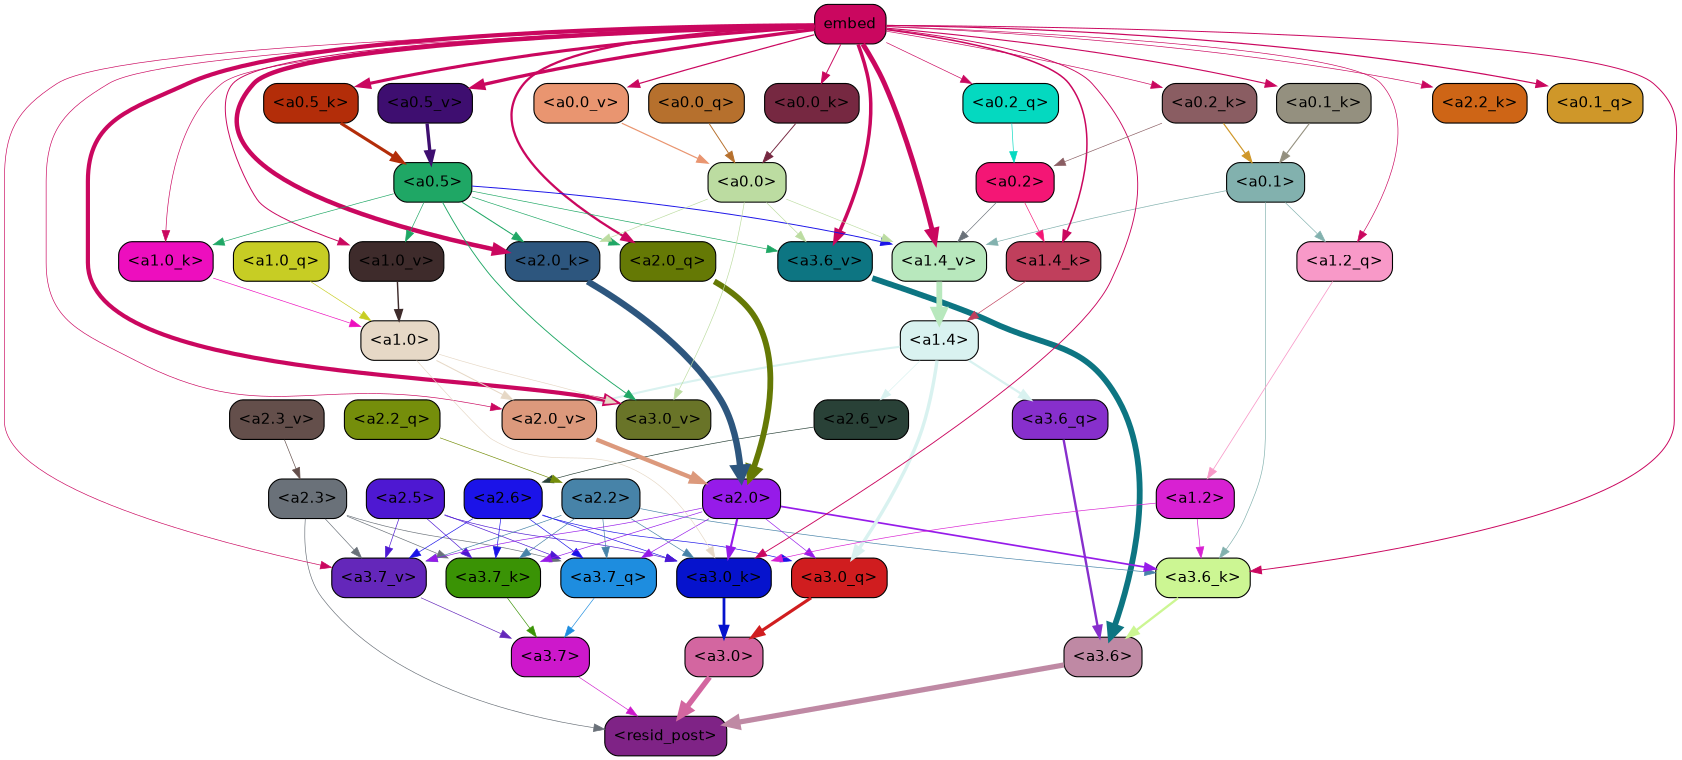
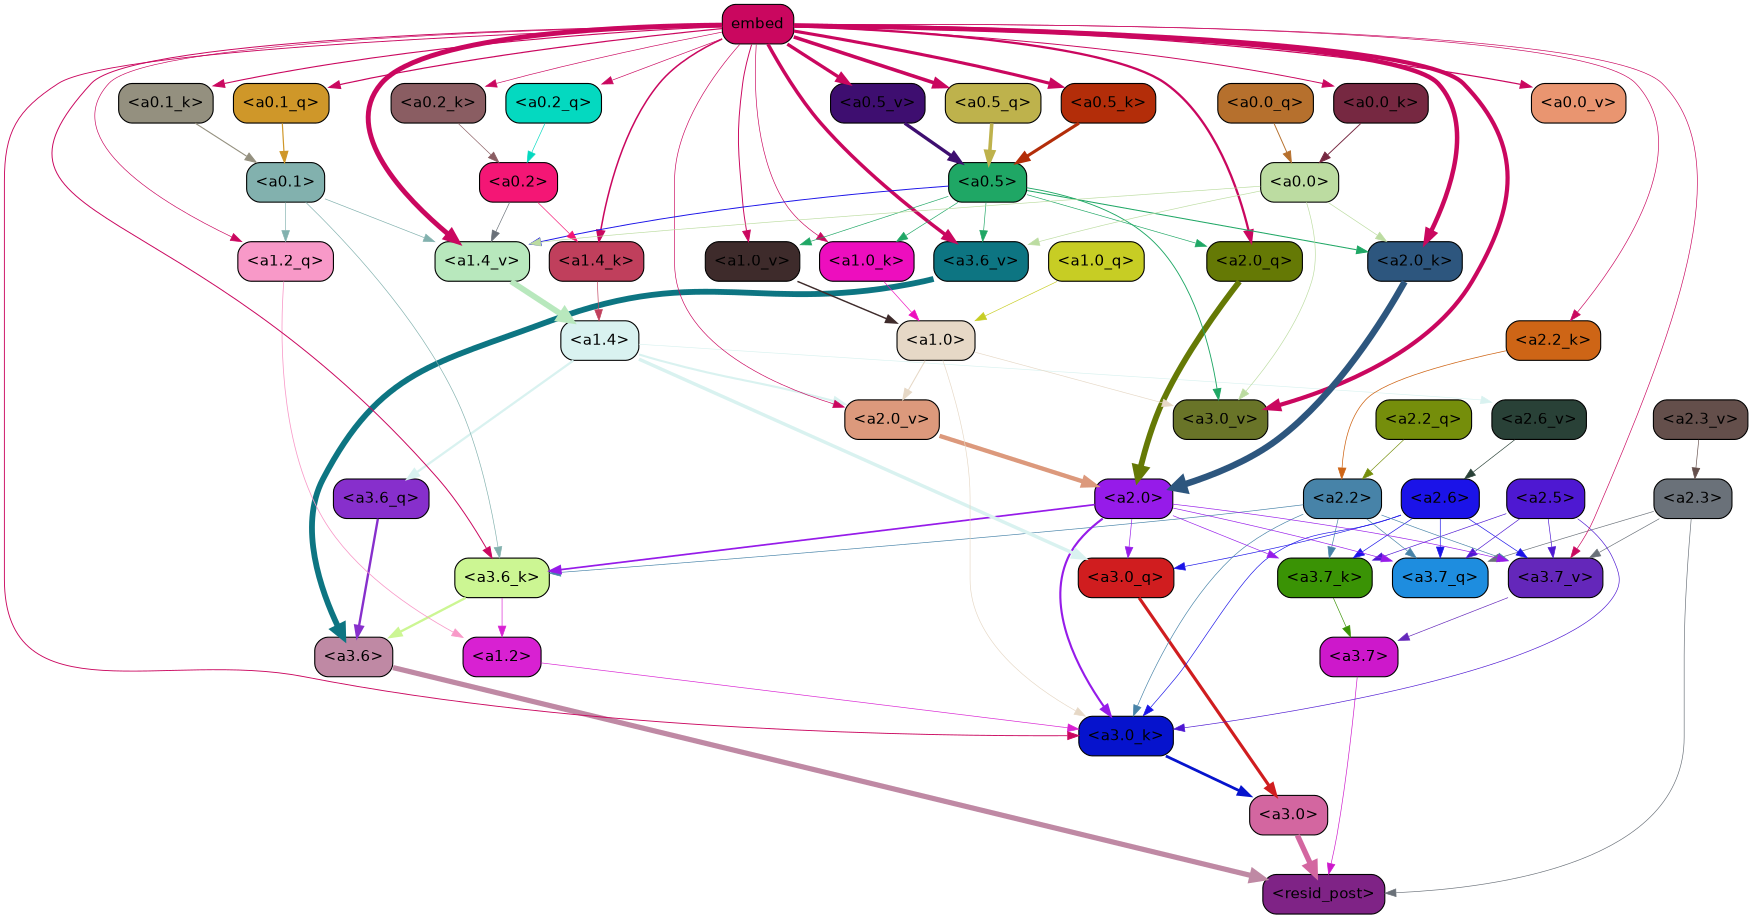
node "<a0.5_q>": added
edge "<a0.2_k>" -> "<a0.1>": now "<a0.1_q>" -> "<a0.1>"
edge "<a0.0_v>" -> "<a0.0>": removed
edge "<a2.2_k>" -> "<a2.2>": added
edge "<a1.2>" -> "<a3.6_k>": reversed
edge "<a2.3>" -> "<a3.7_k>": removed
edge "<a3.7_q>" -> "<a3.7>": removed
